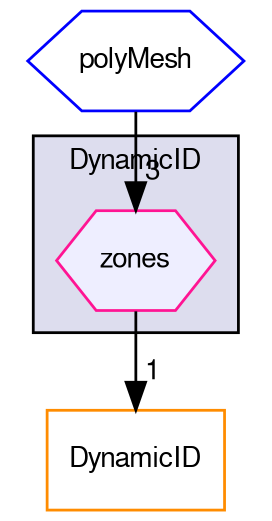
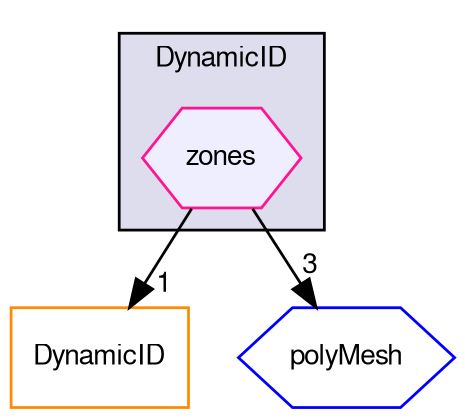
edge "polyMesh" -> "zones": reversed
